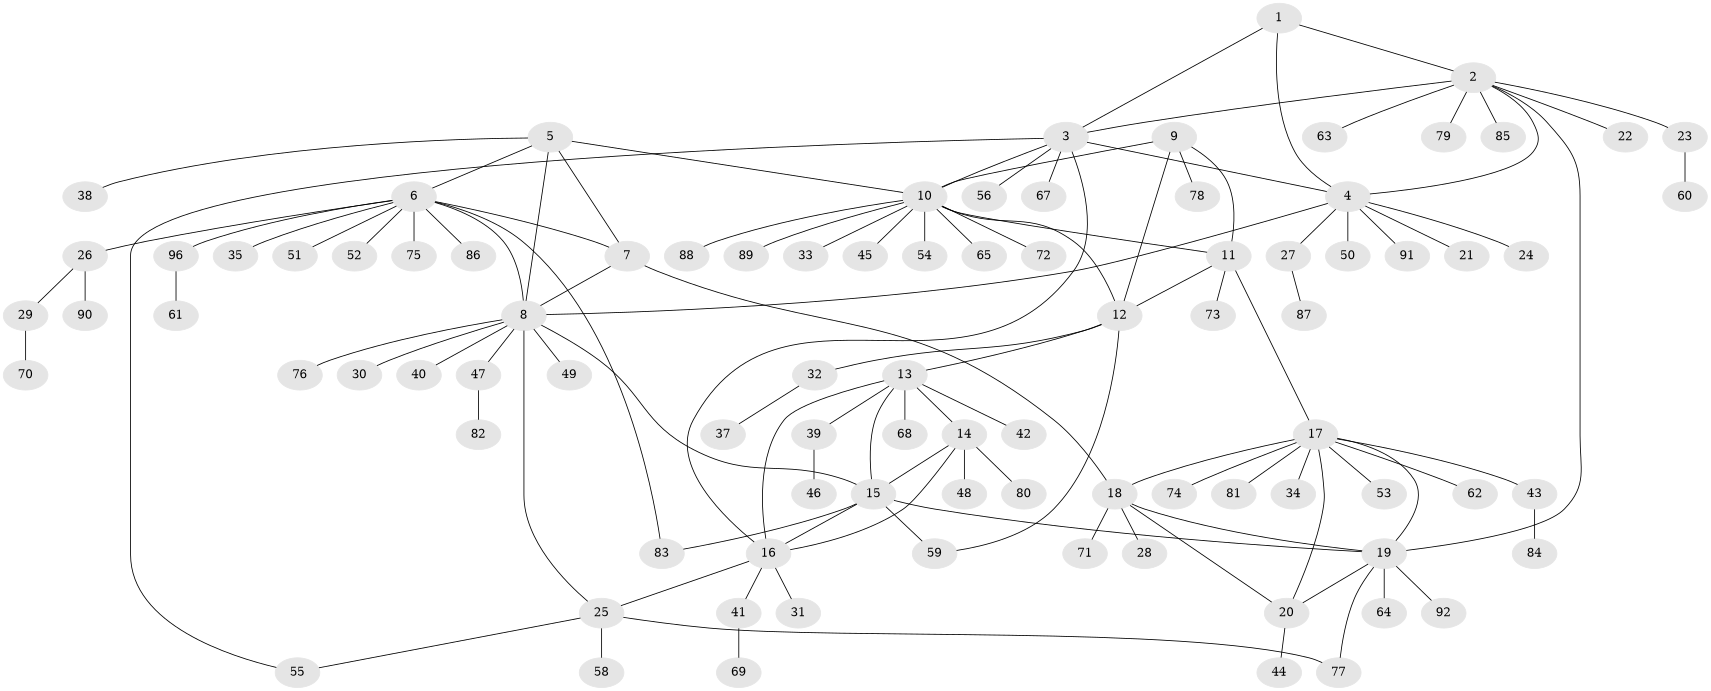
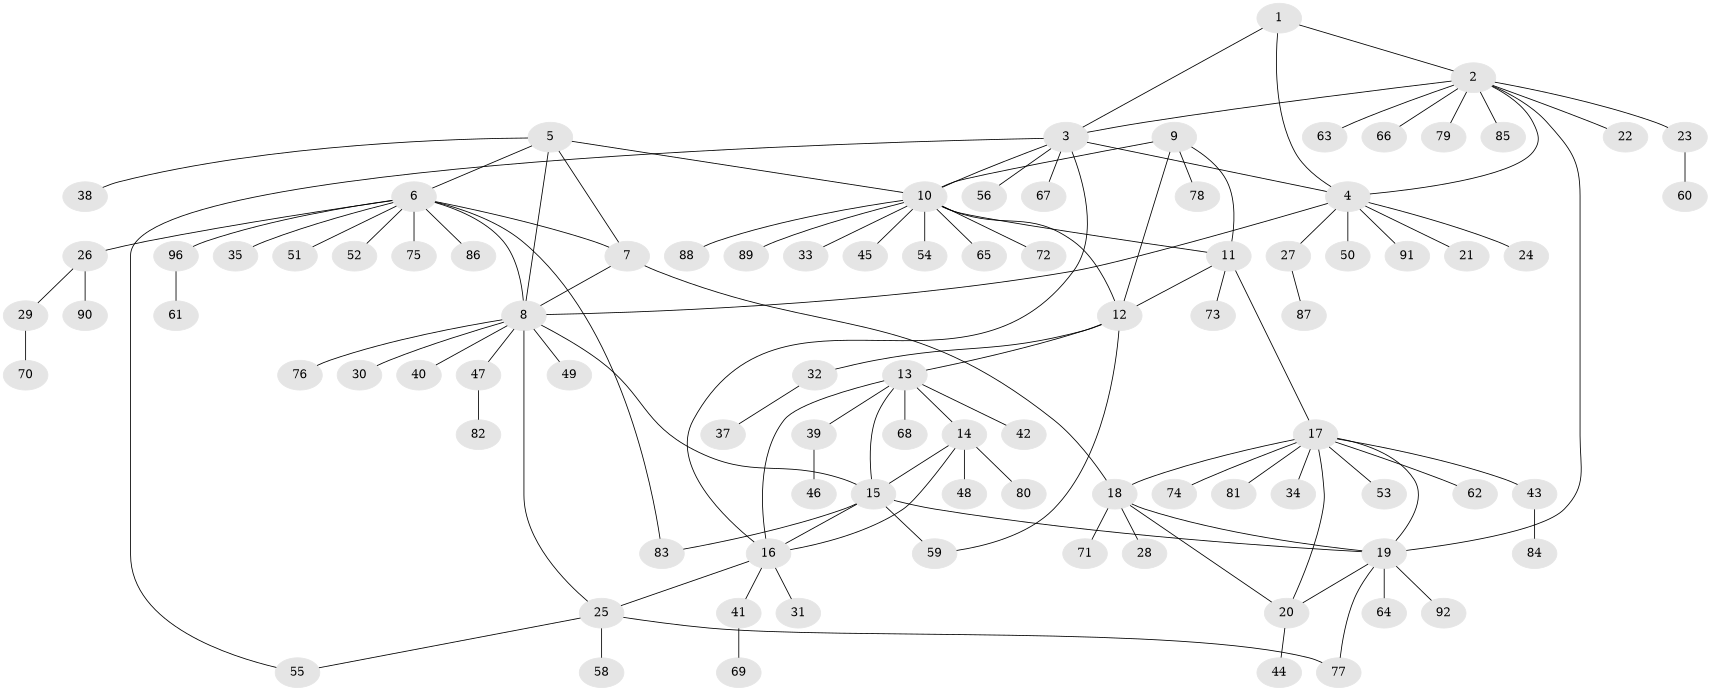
node "66": added
